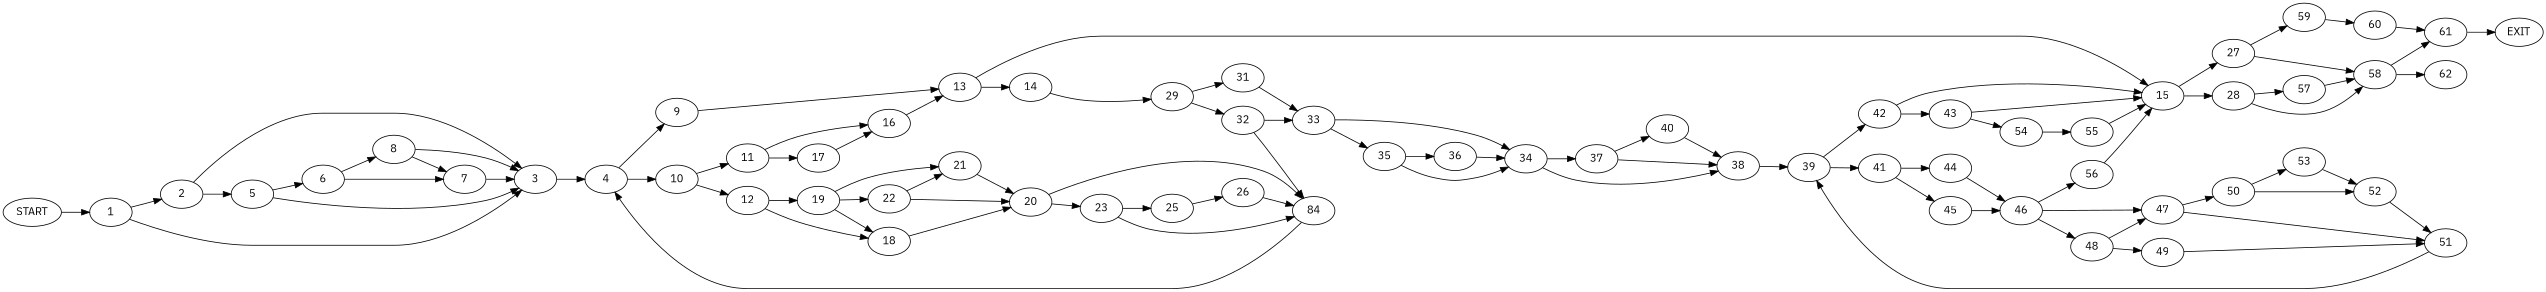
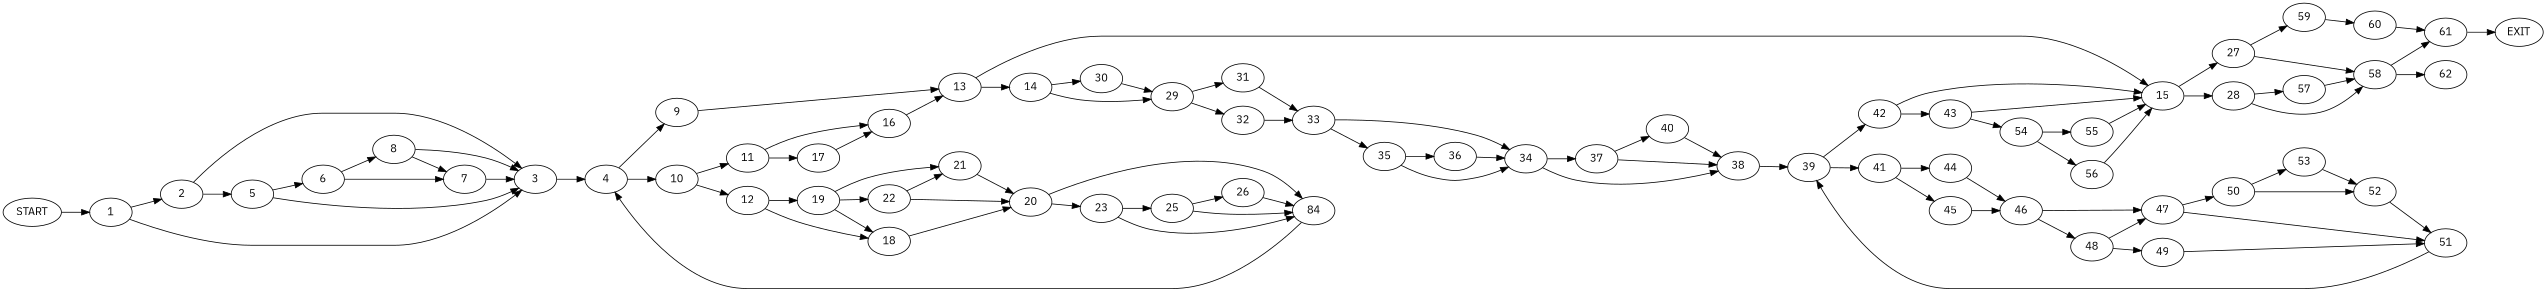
node "30": added
edge "32" -> "84": now "25" -> "84"
edge "46" -> "56": now "54" -> "56"
